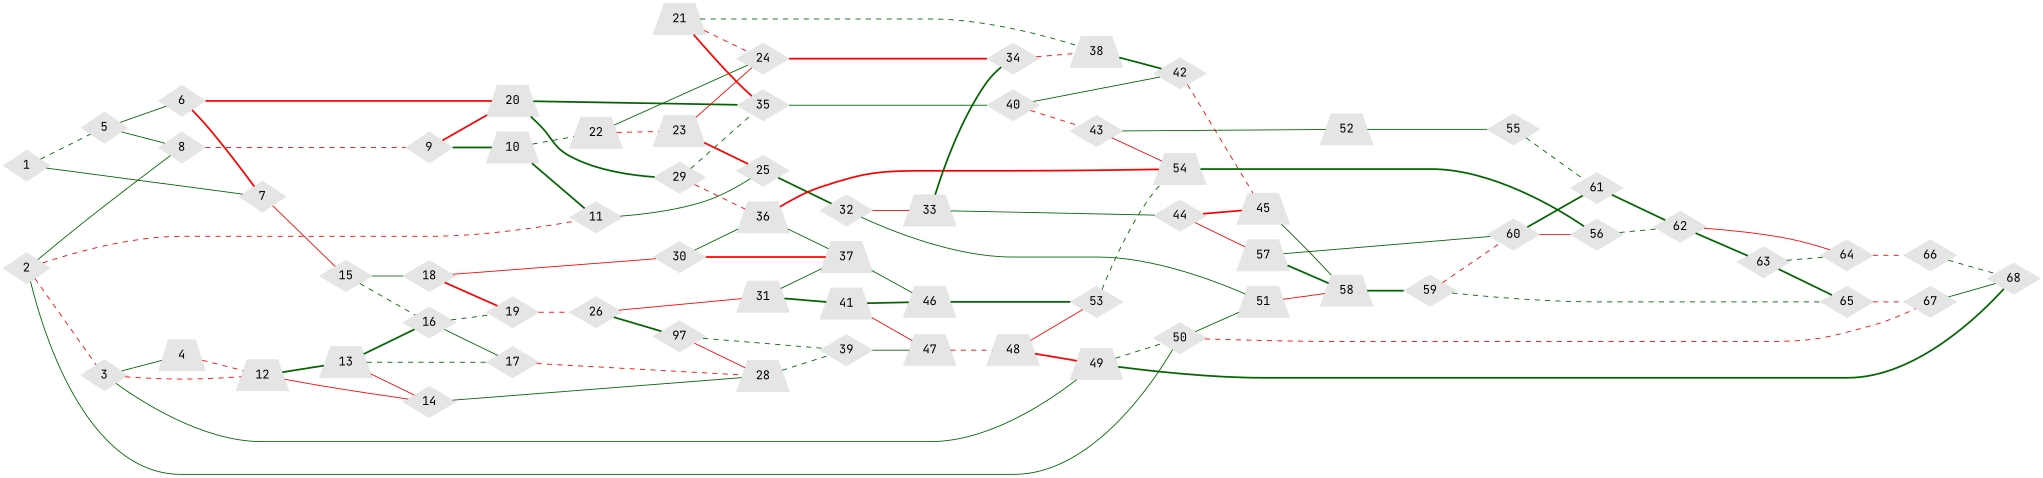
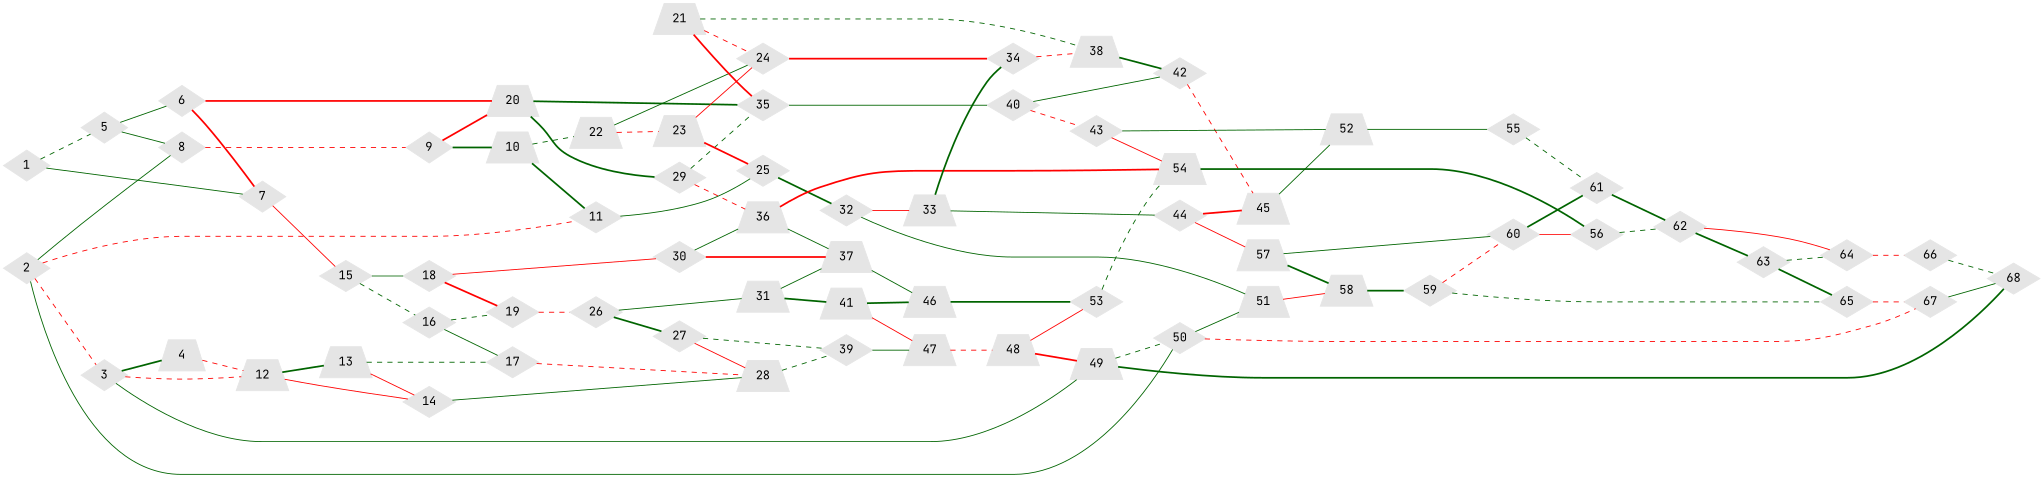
edge "45" -- "58": now "45" -- "52"
edge "31" -- "26": color red -> darkgreen
node "97": label "97" -> "27"
edge "16" -- "13": removed
edge "4" -- "3": style solid -> bold
